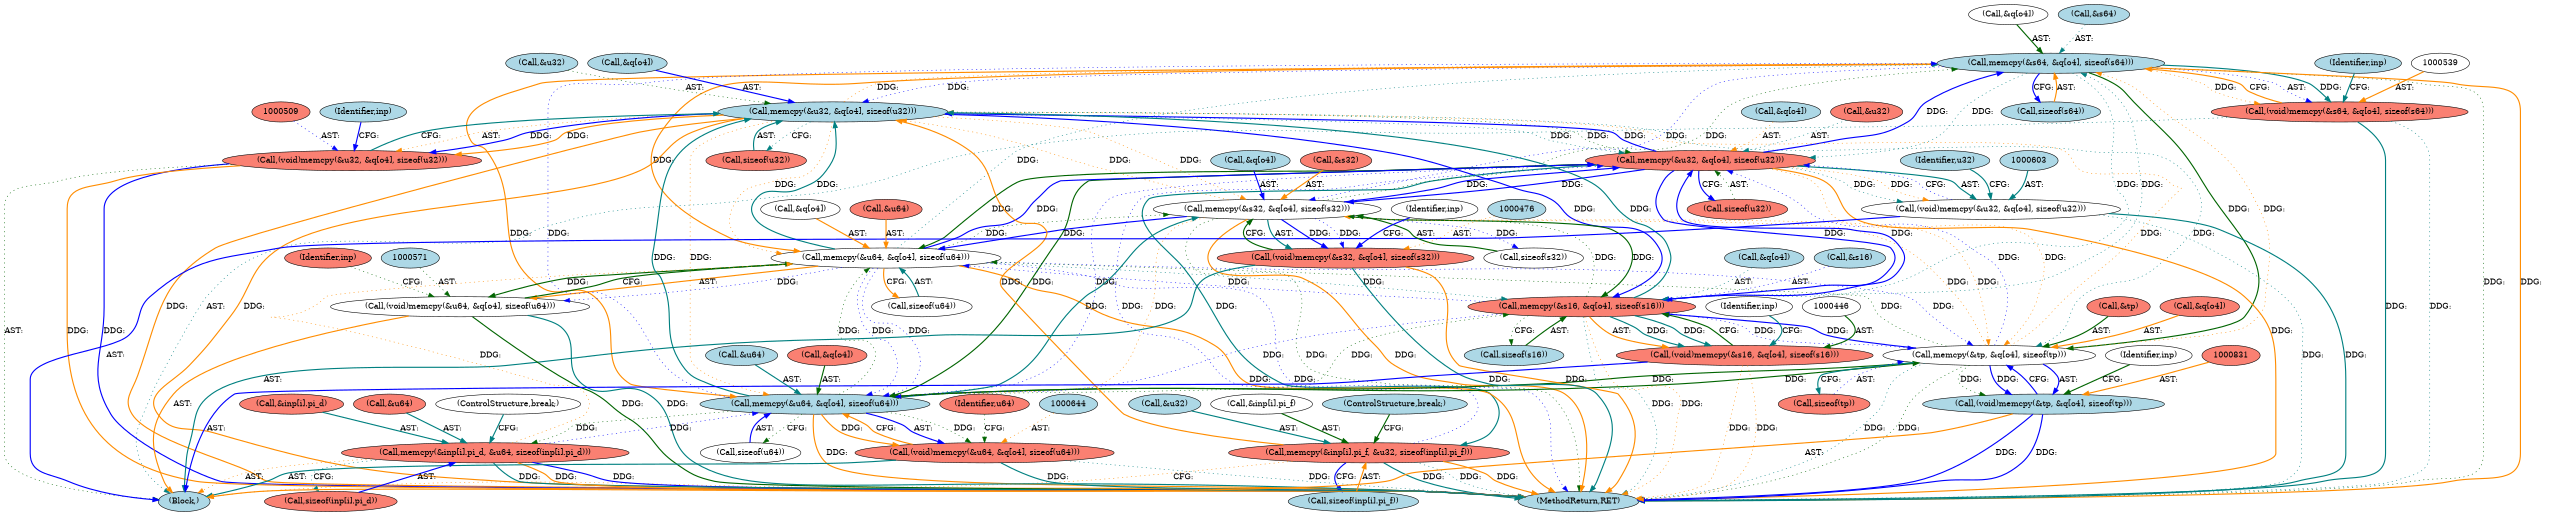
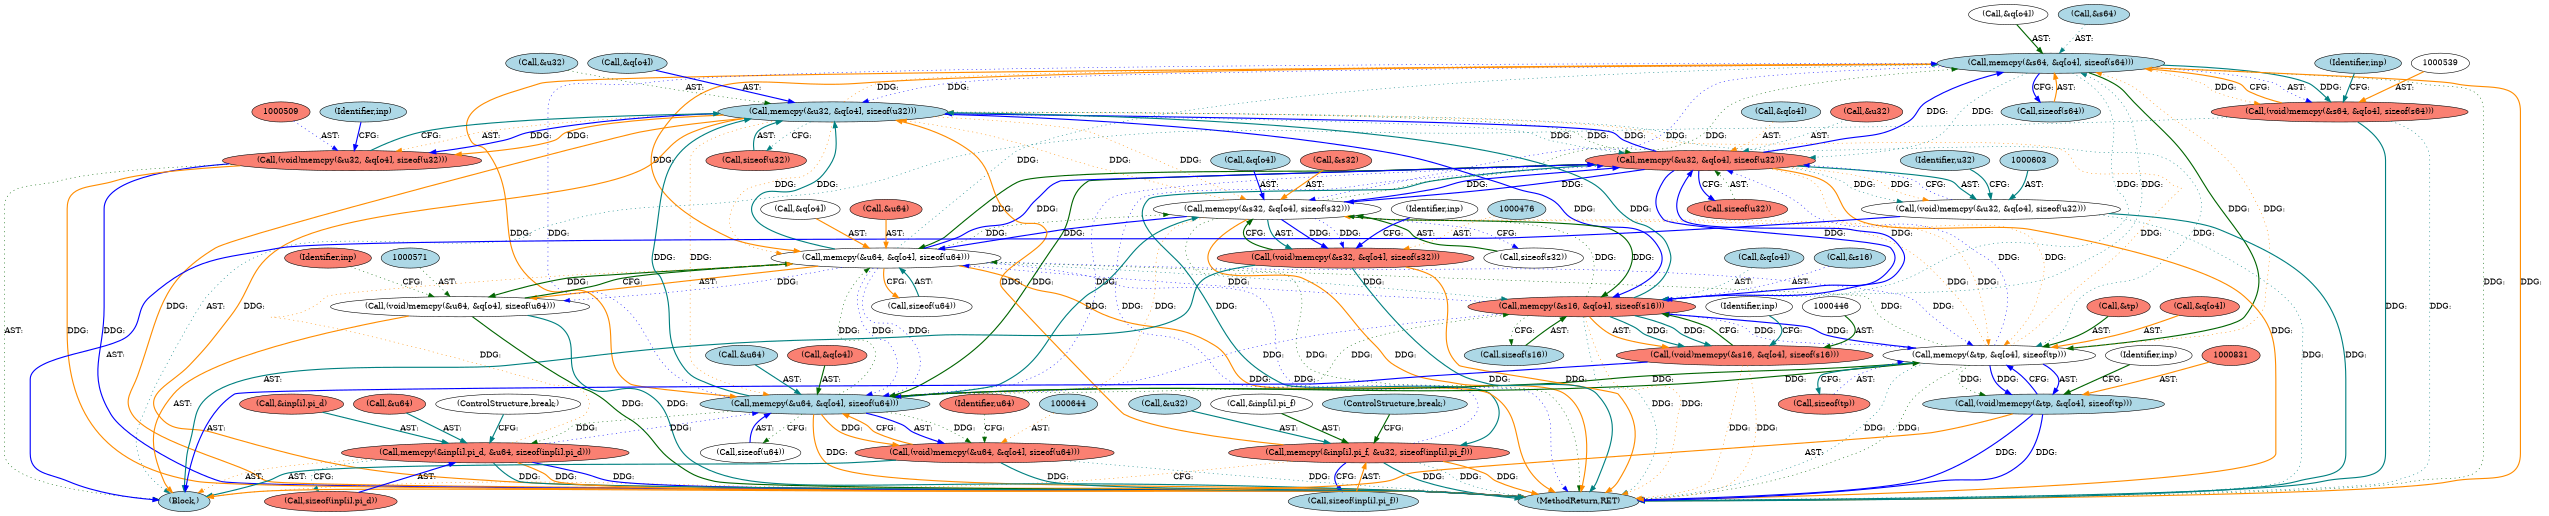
edge "(Call,memcpy(&s32, &q[o4], sizeof(s32)))" -> "(Call,sizeof(s32))": label "DDG: " -> "CFG: "
